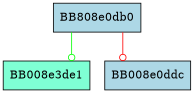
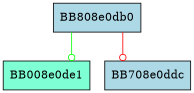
node "BB008e3de1": label "BB008e3de1" -> "BB008e0de1"
node "BB008e0ddc": label "BB008e0ddc" -> "BB708e0ddc"
